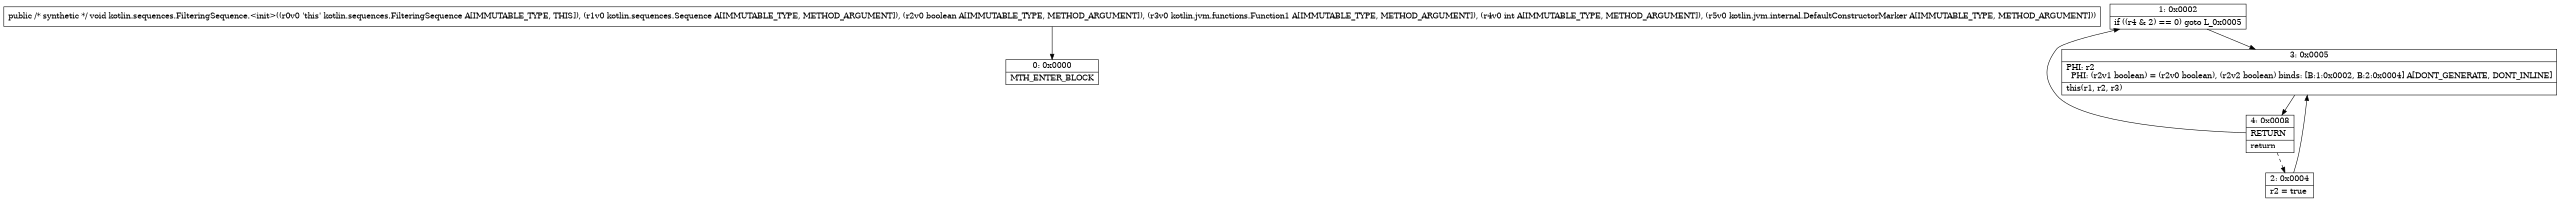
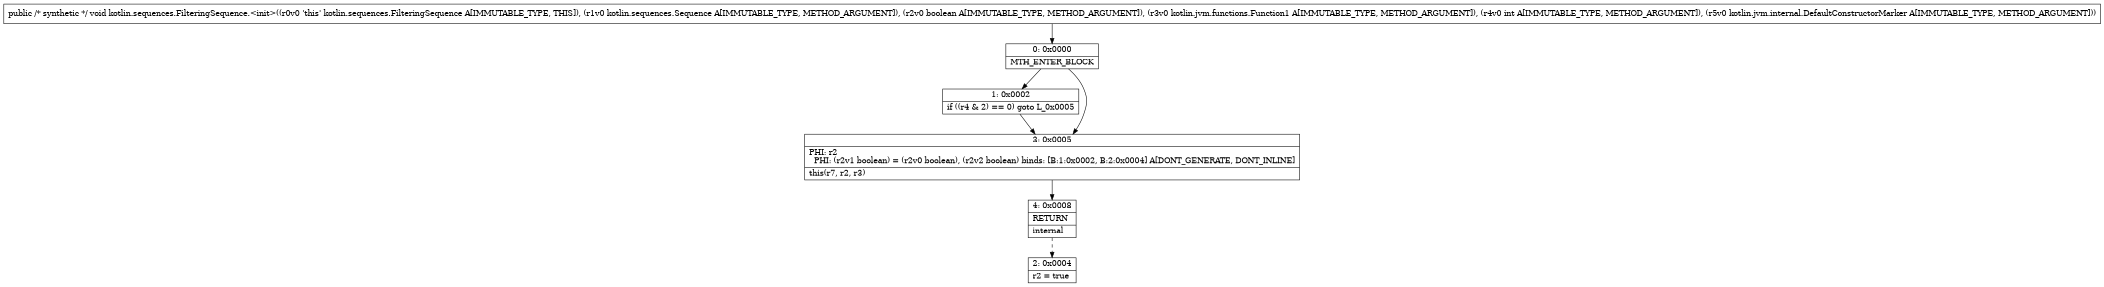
node "3: 0x0005": text "this(r1, r2, r3)" -> "this(r7, r2, r3)"
edge "4: 0x0008" -> "1: 0x0002": now "0: 0x0000" -> "1: 0x0002"
edge "2: 0x0004" -> "3: 0x0005": now "0: 0x0000" -> "3: 0x0005"
node "4: 0x0008": text "return" -> "internal"
